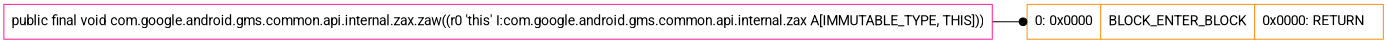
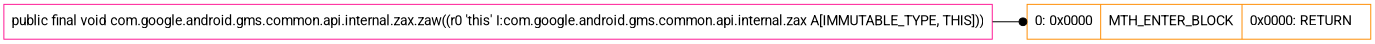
node "0: 0x0000": text "BLOCK_ENTER_BLOCK" -> "MTH_ENTER_BLOCK"
